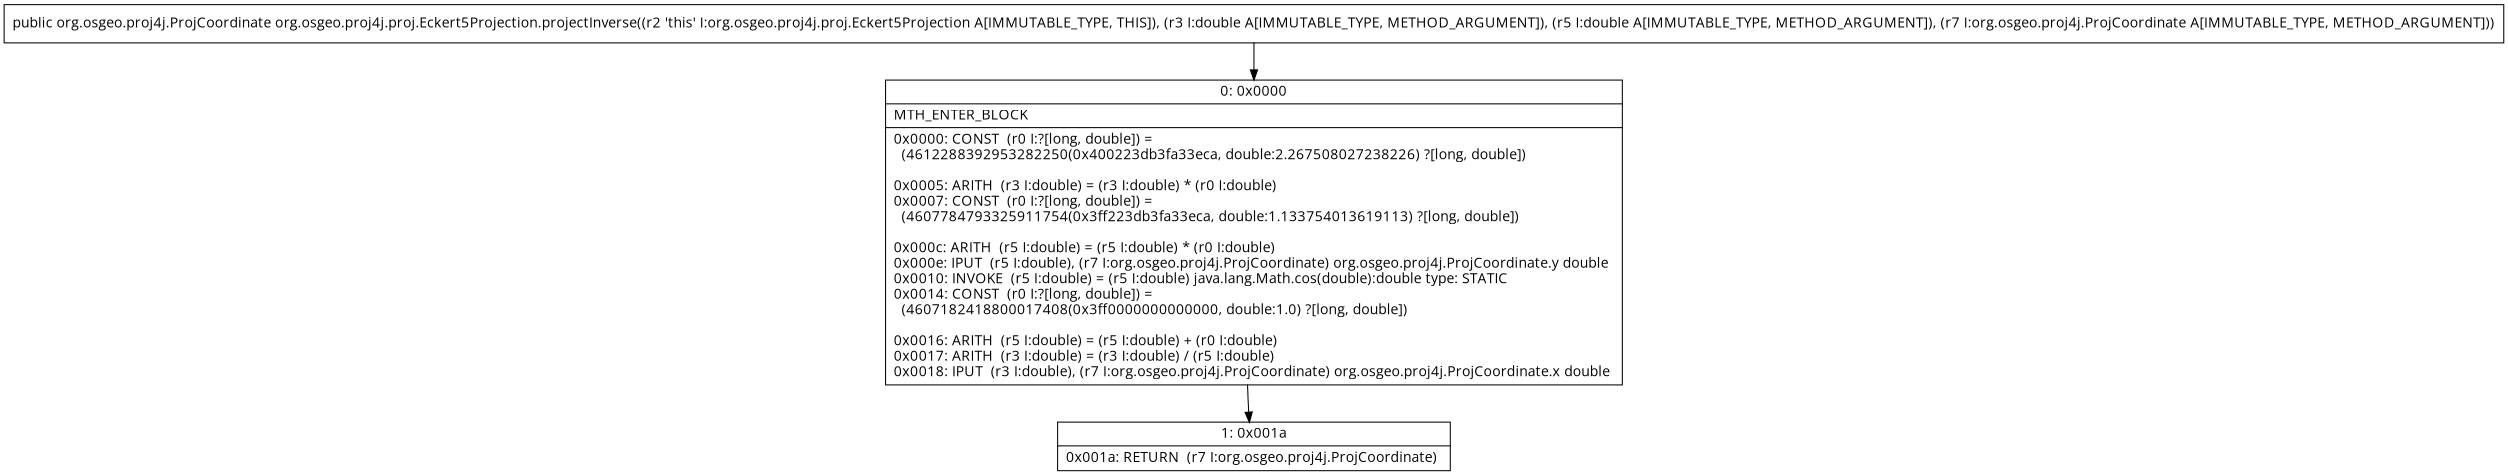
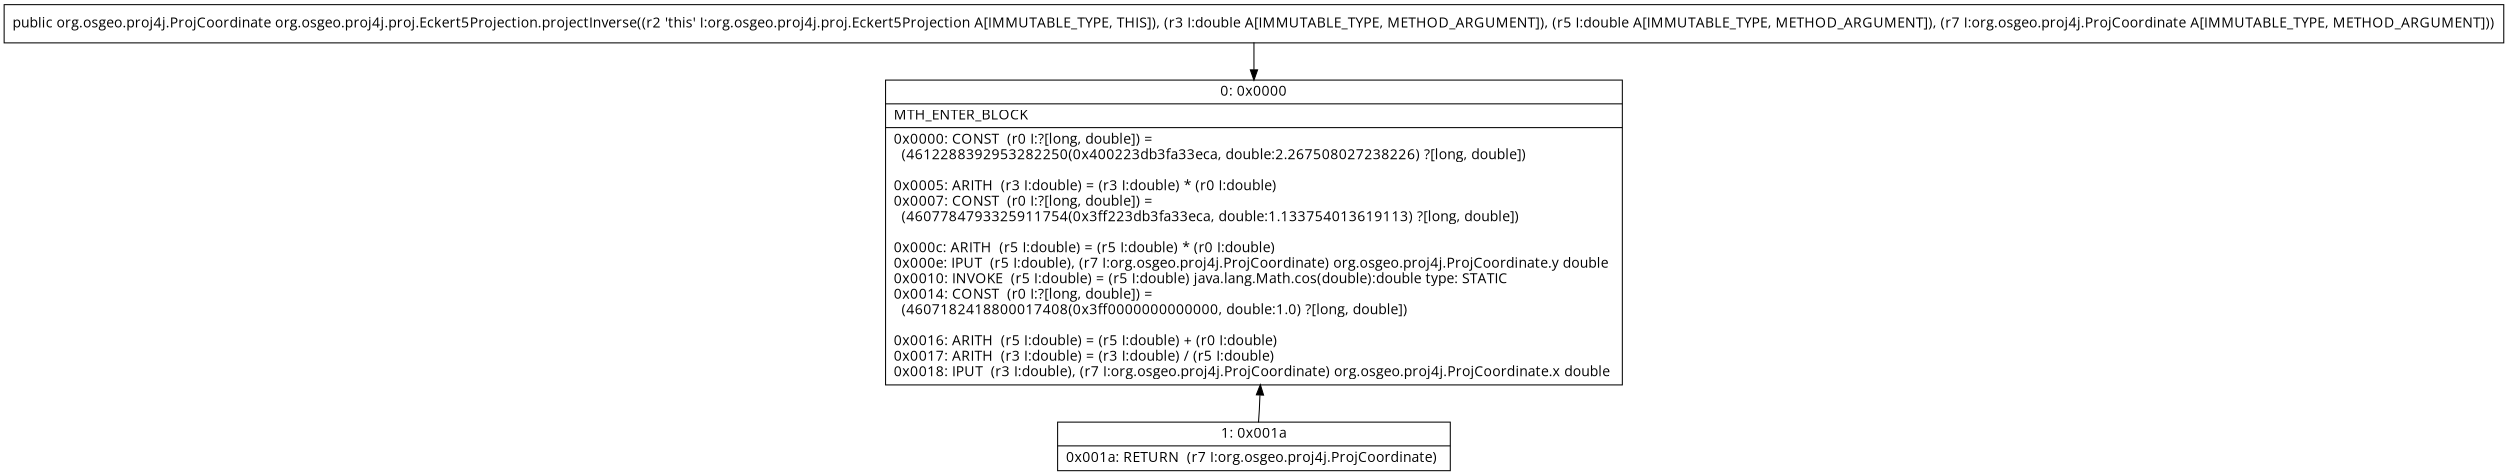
edge "0: 0x0000" -> "1: 0x001a": reversed
